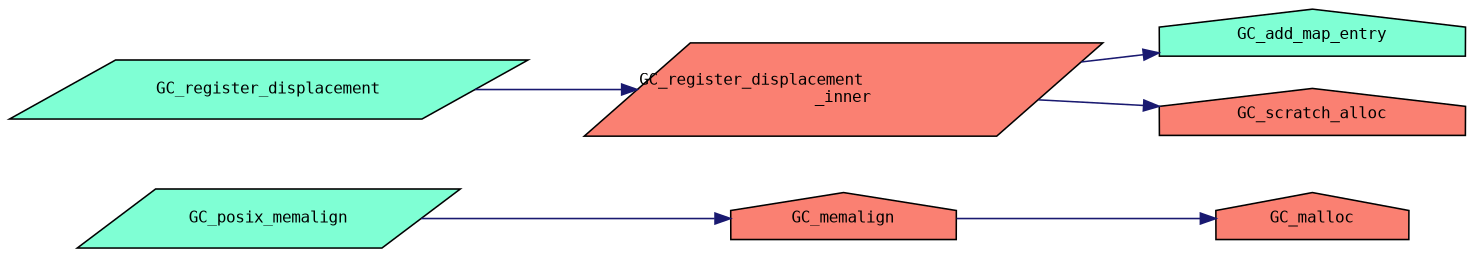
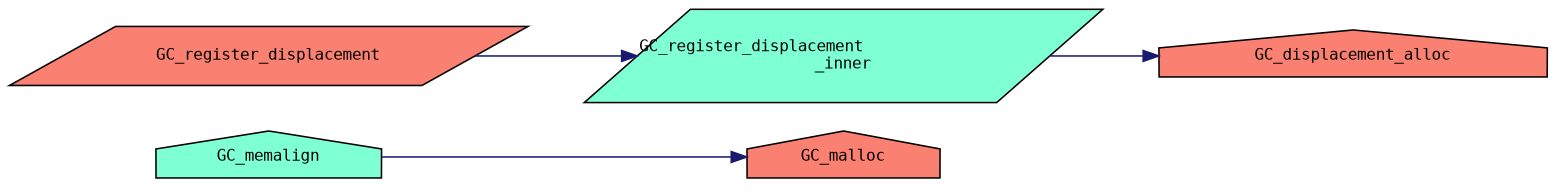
node "GC_add_map_entry": removed
node "GC_register_displacement": fillcolor aquamarine -> salmon
node "GC_register_displacement _inner": fillcolor salmon -> aquamarine
node "GC_scratch_alloc": label "GC_scratch_alloc" -> "GC_displacement_alloc"
node "GC_posix_memalign": removed
node "GC_memalign": fillcolor salmon -> aquamarine
